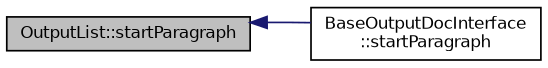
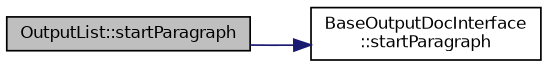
edge "BaseOutputDocInterface ::startParagraph" -> "OutputList::startParagraph": reversed
